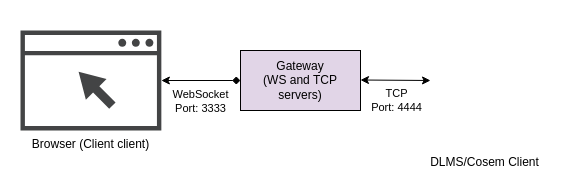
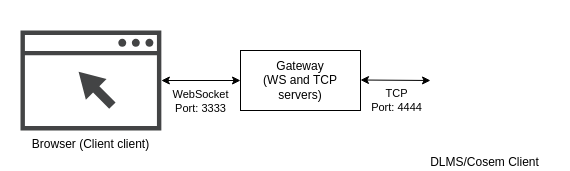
edge "Browser (Client client)" -- "Gateway (WS and TCP servers)": arrowhead diamond -> classic
node "Gateway (WS and TCP servers)": fillcolor #e1d5e7 -> #ffffff
